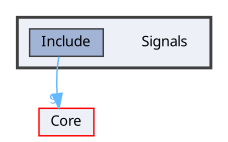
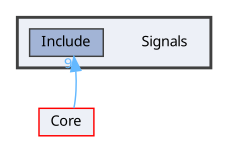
edge "Include" -> "Core": reversed
